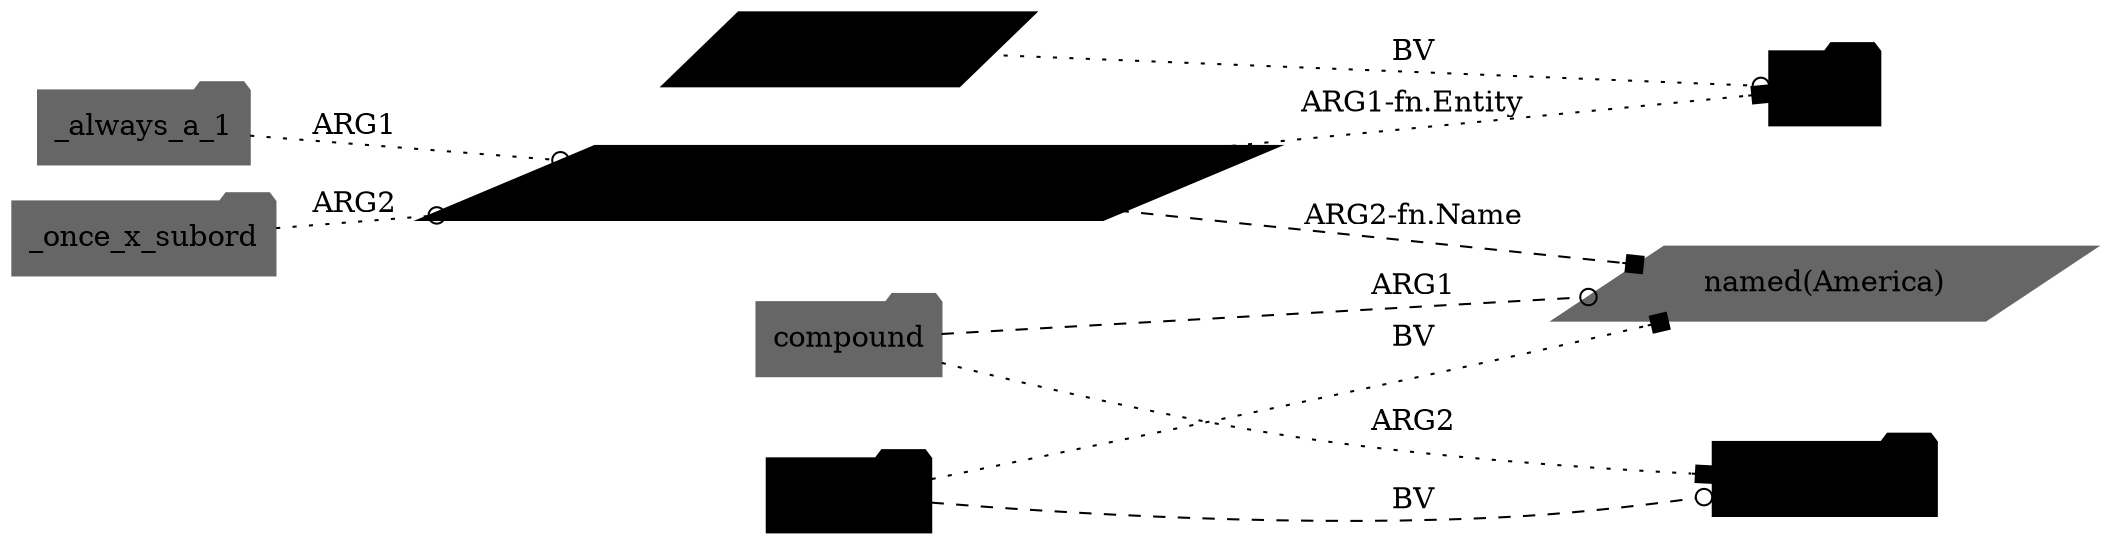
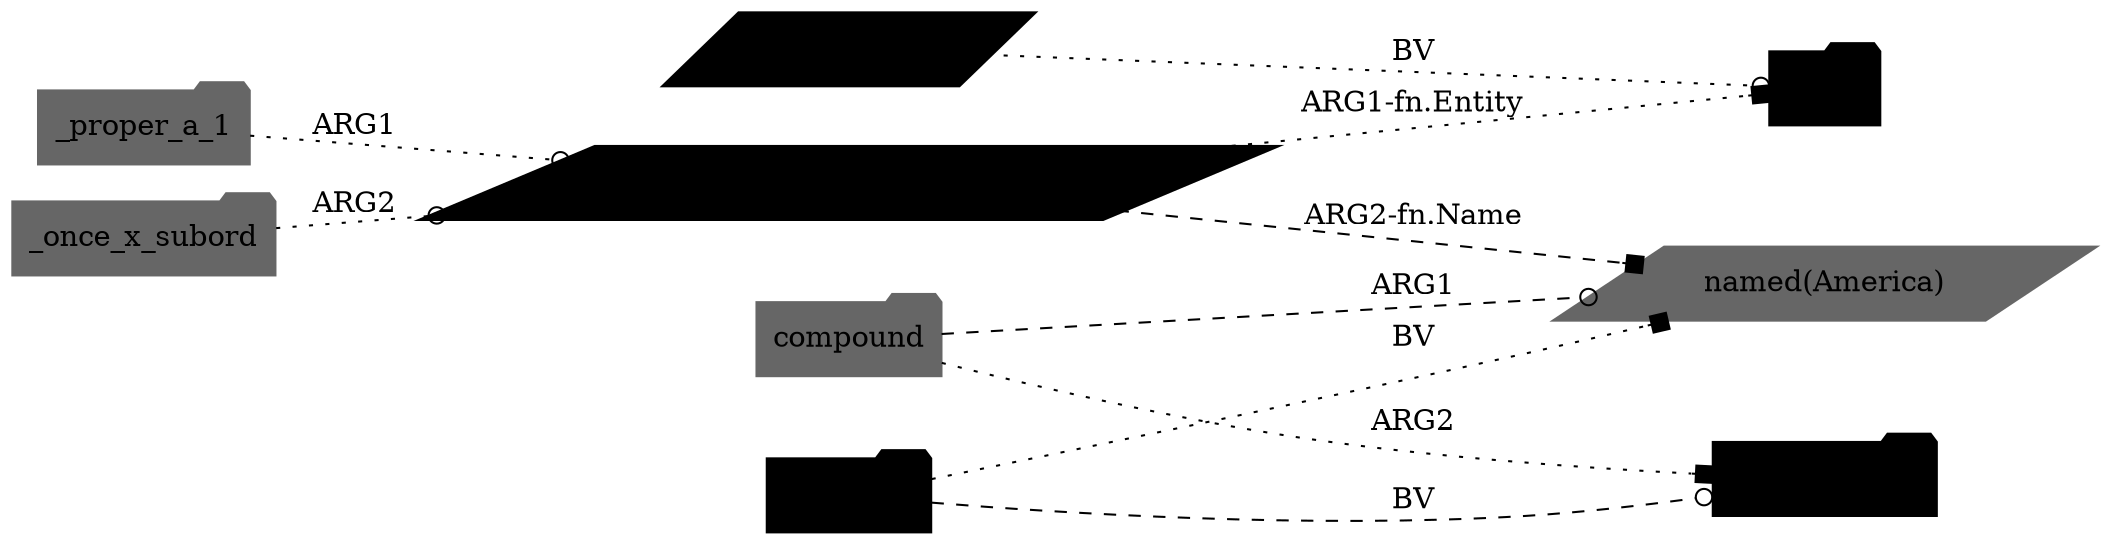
node "_always_a_1": label "_always_a_1" -> "_proper_a_1"
